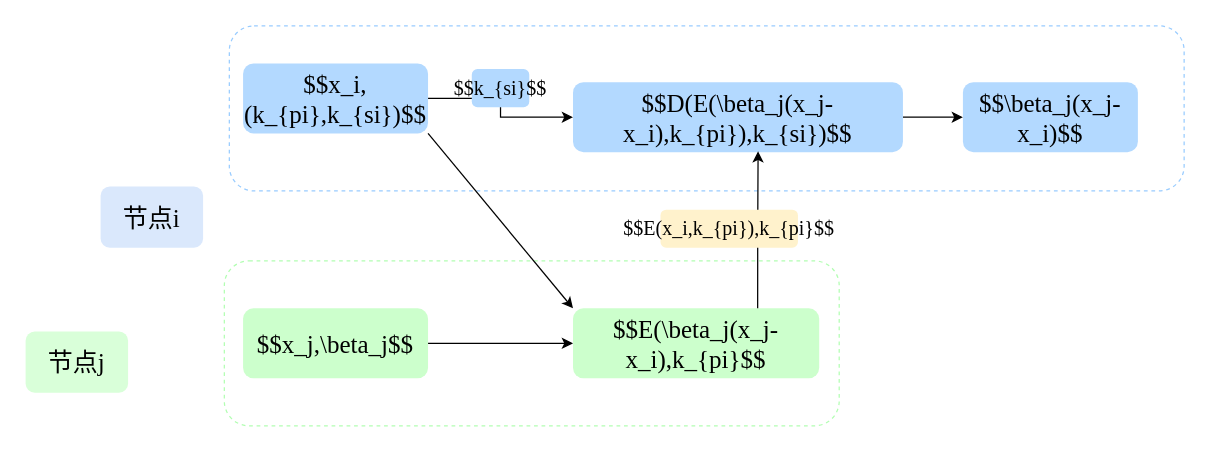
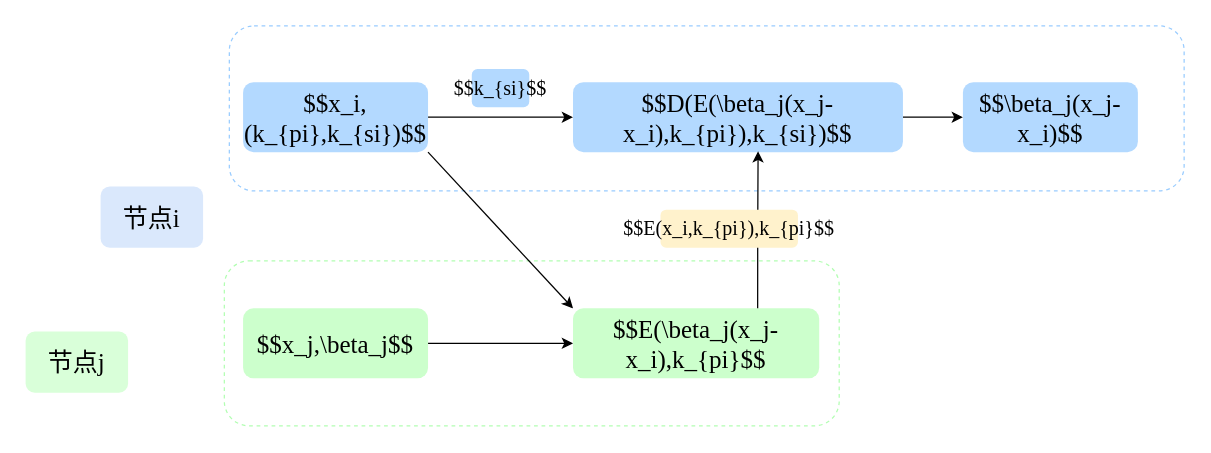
node "$$x_i,(k_{pi},k_{si})$$": moved (336, 98) -> (336, 117)
